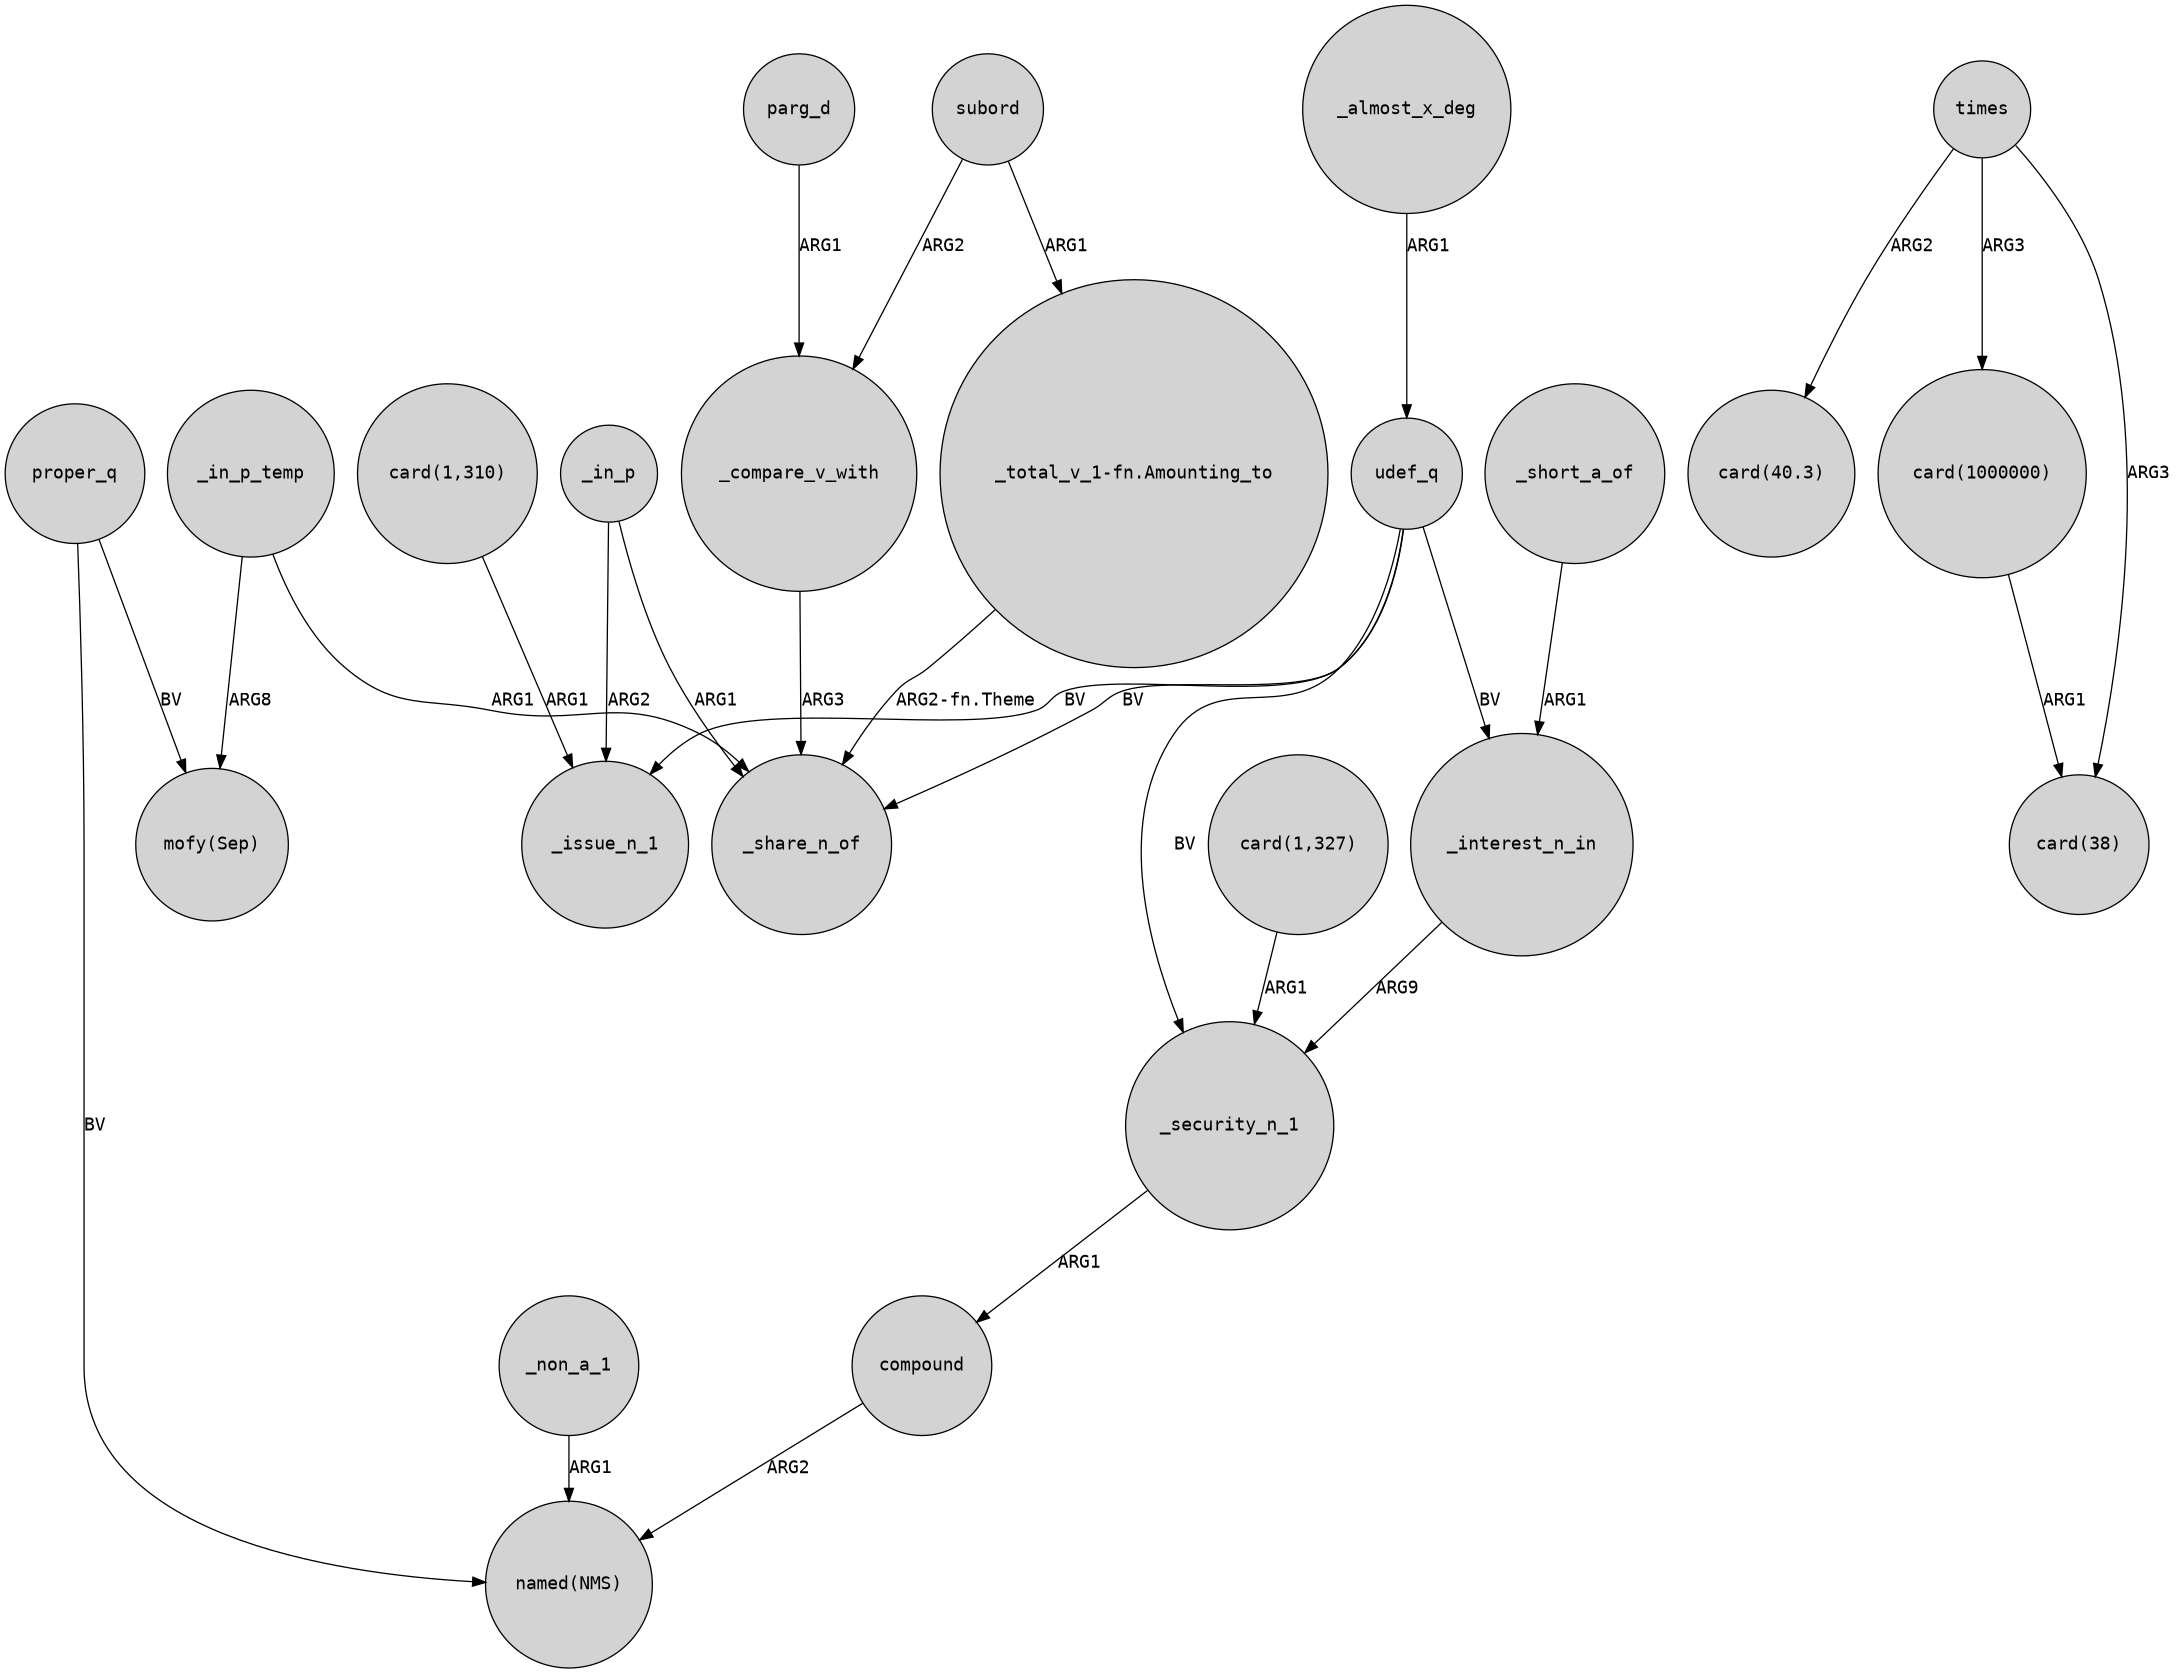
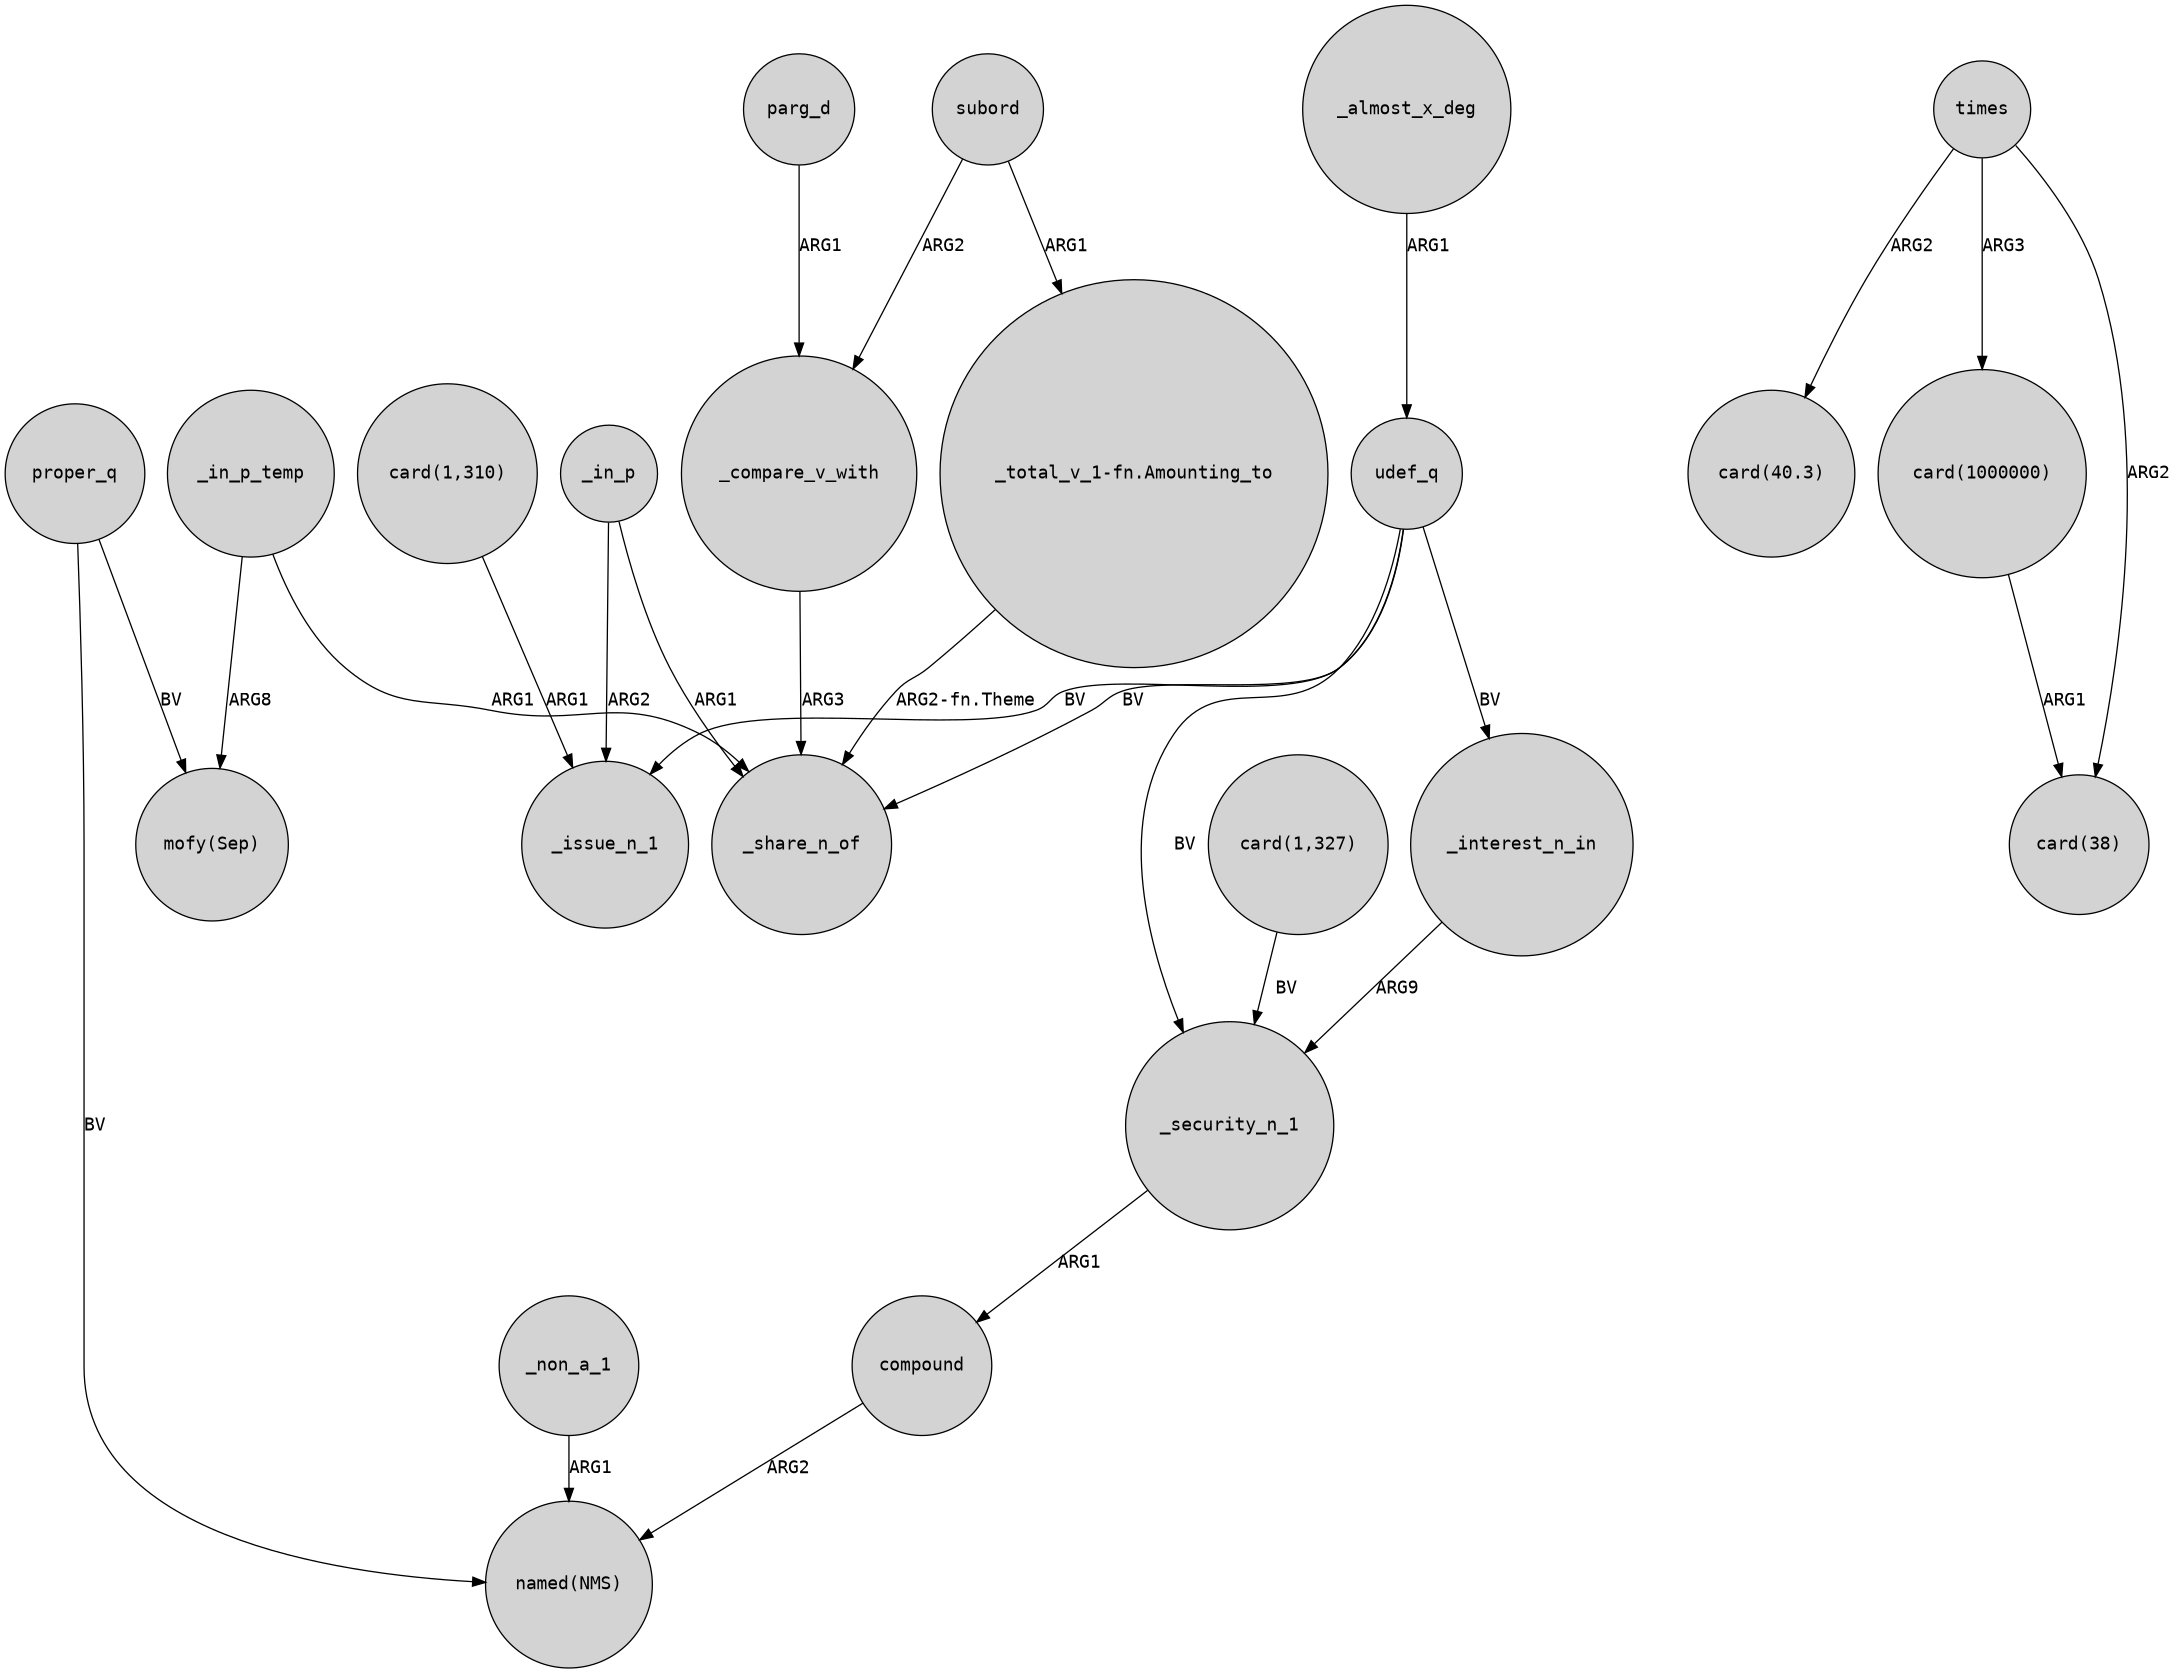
node "_short_a_of": removed
edge "times" -> "card(38)": label "ARG3" -> "ARG2"
edge "card(1,327)" -> "_security_n_1": label "ARG1" -> "BV"
